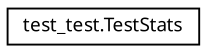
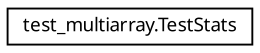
node "test_test.TestStats": label "test_test.TestStats" -> "test_multiarray.TestStats"
